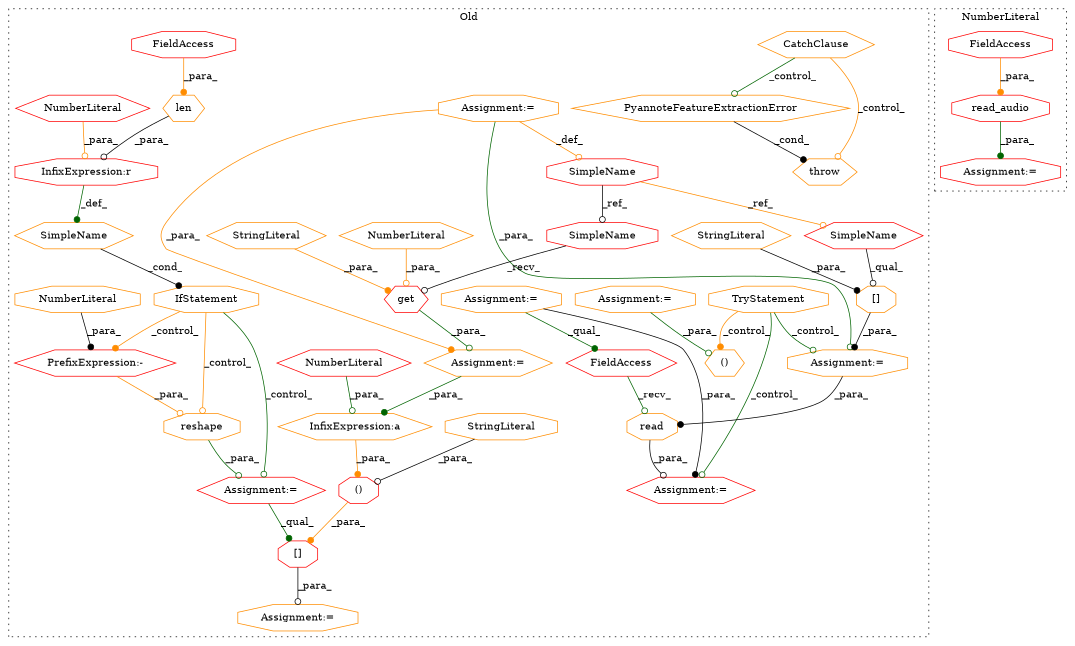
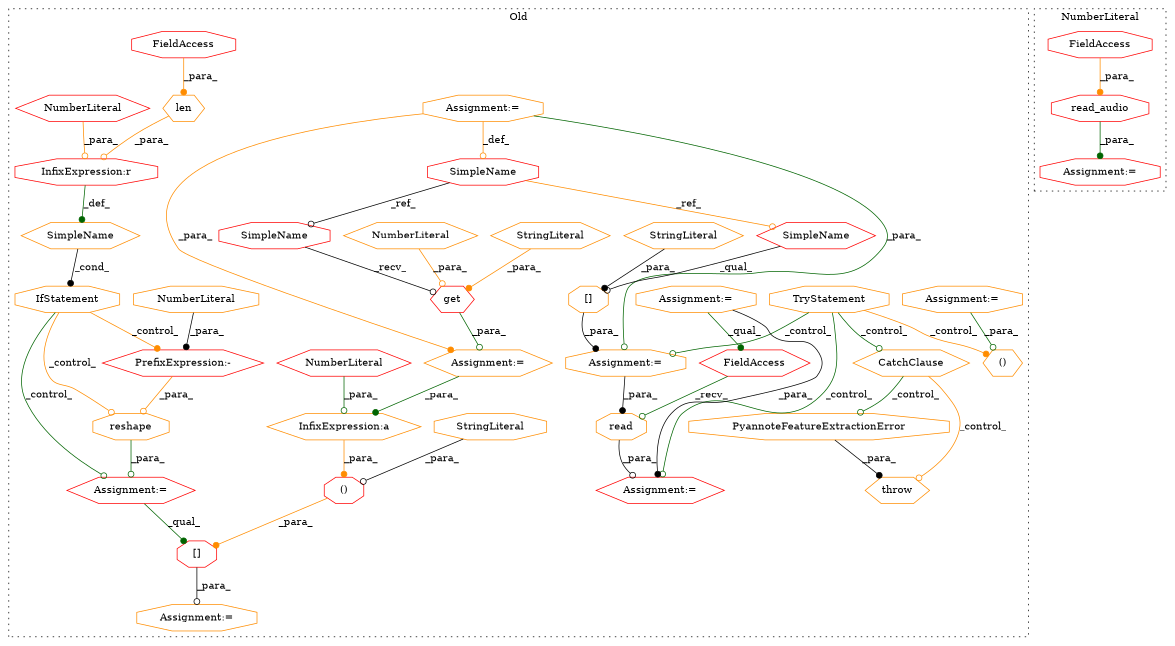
node "PyannoteFeatureExtractionError": shape hexagon -> octagon
edge "len" -> "InfixExpression:r": color black -> darkorange
edge "PyannoteFeatureExtractionError" -> "throw": label "_cond_" -> "_para_"
edge "TryStatement" -> "CatchClause": added, label "_control_"
